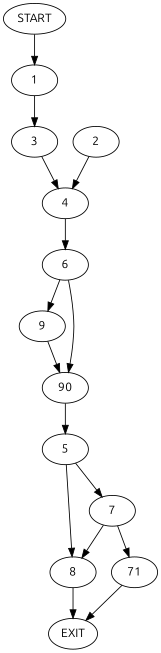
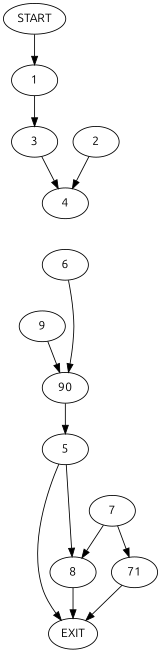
edge "4" -> "6": removed
edge "6" -> "9": removed
edge "5" -> "7": now "5" -> "EXIT"
